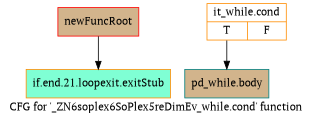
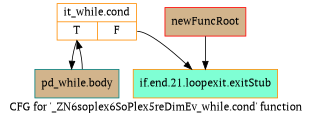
edge "it_while.cond" -> "if.end.21.loopexit.exitStub": added
edge "pd_while.body" -> "it_while.cond": added
